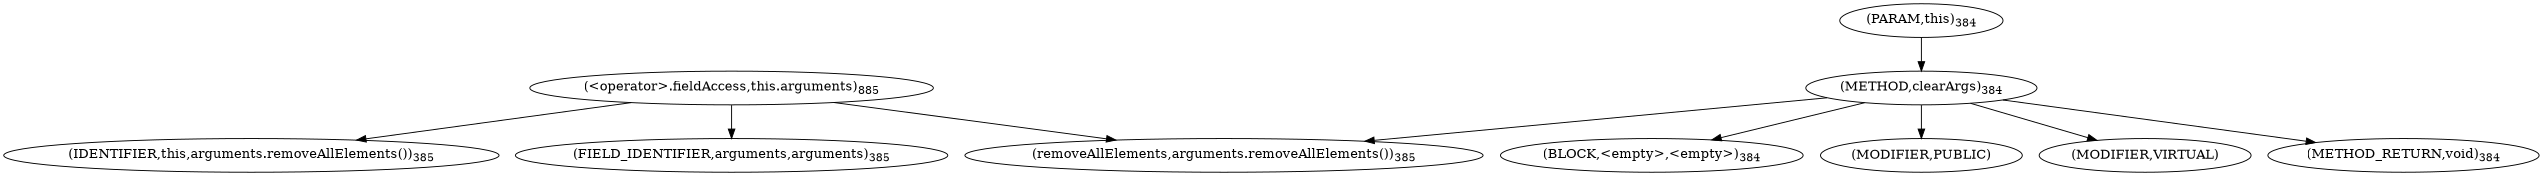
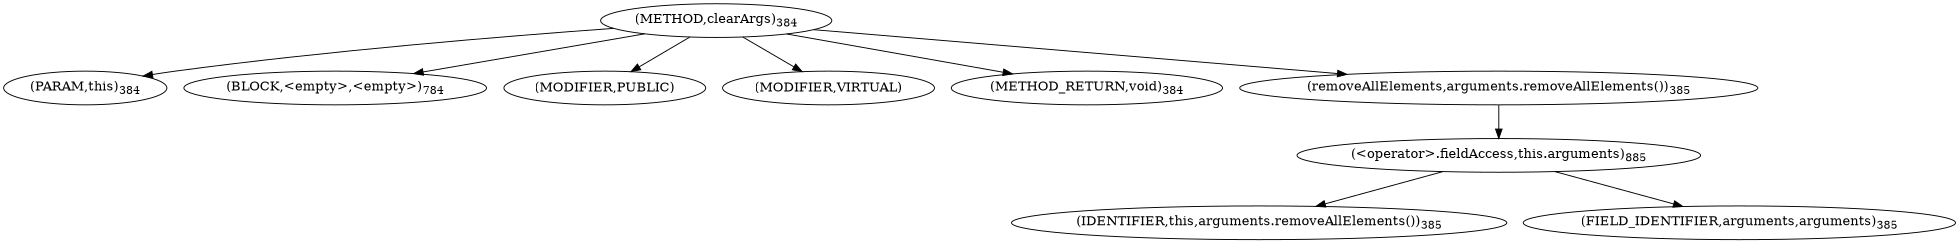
edge "(PARAM,this)" -> "(METHOD,clearArgs)": reversed
edge "(<operator>.fieldAccess,this.arguments)" -> "(removeAllElements,arguments.removeAllElements())": reversed
node "(BLOCK,<empty>,<empty>)": text "384" -> "784"
